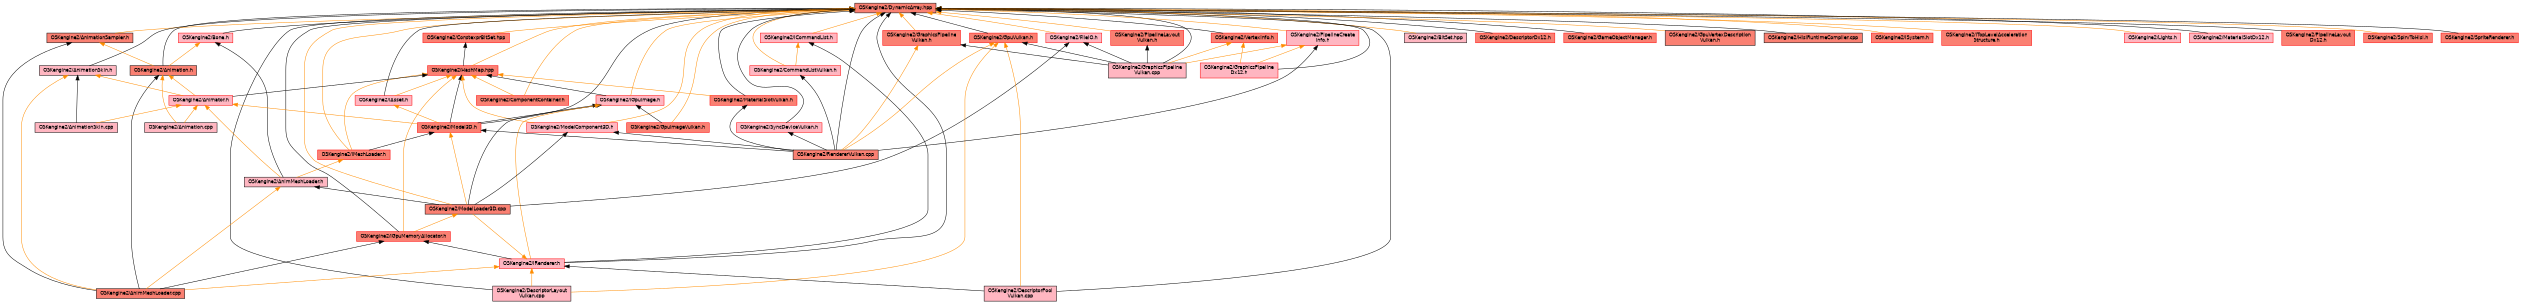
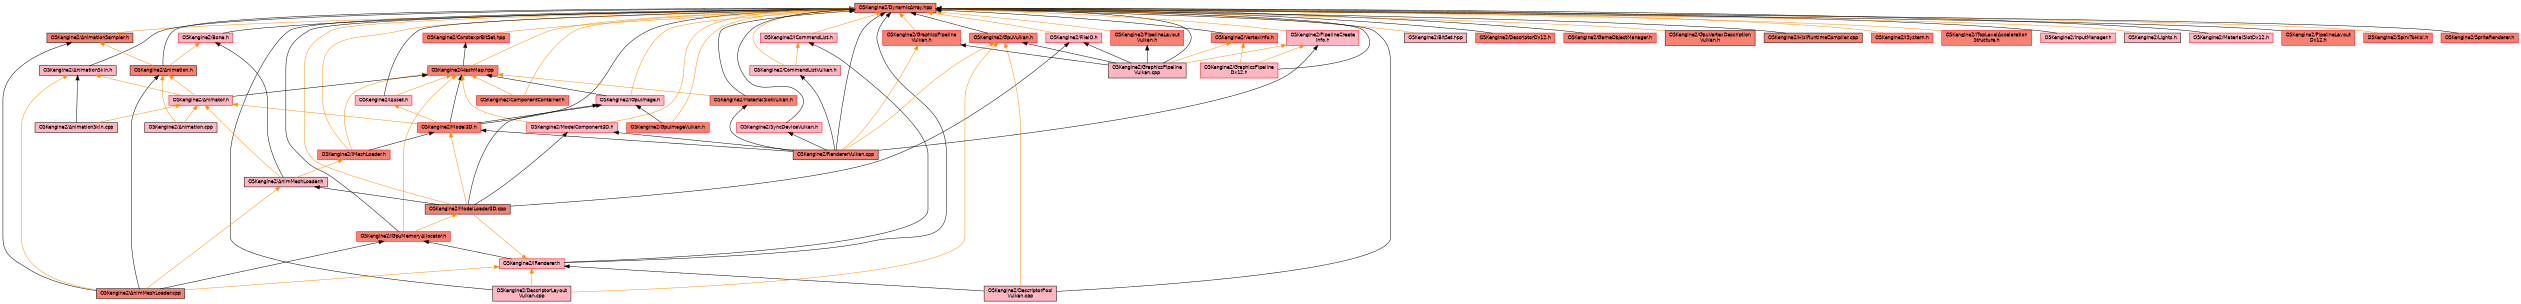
node "OSKengine2/InputManager.h": added
node "OSKengine2/Lights.h": color red -> black
edge "OSKengine2/IRenderer.h" -> "OSKengine2/IGpuImage.h": removed
